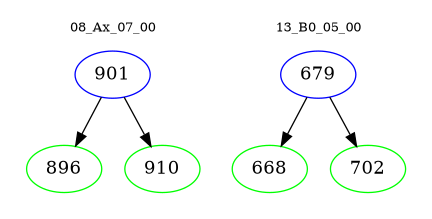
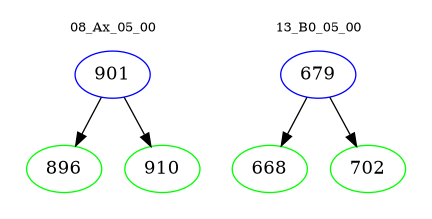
cluster "08_Ax_07_00": label "08_Ax_07_00" -> "08_Ax_05_00"
